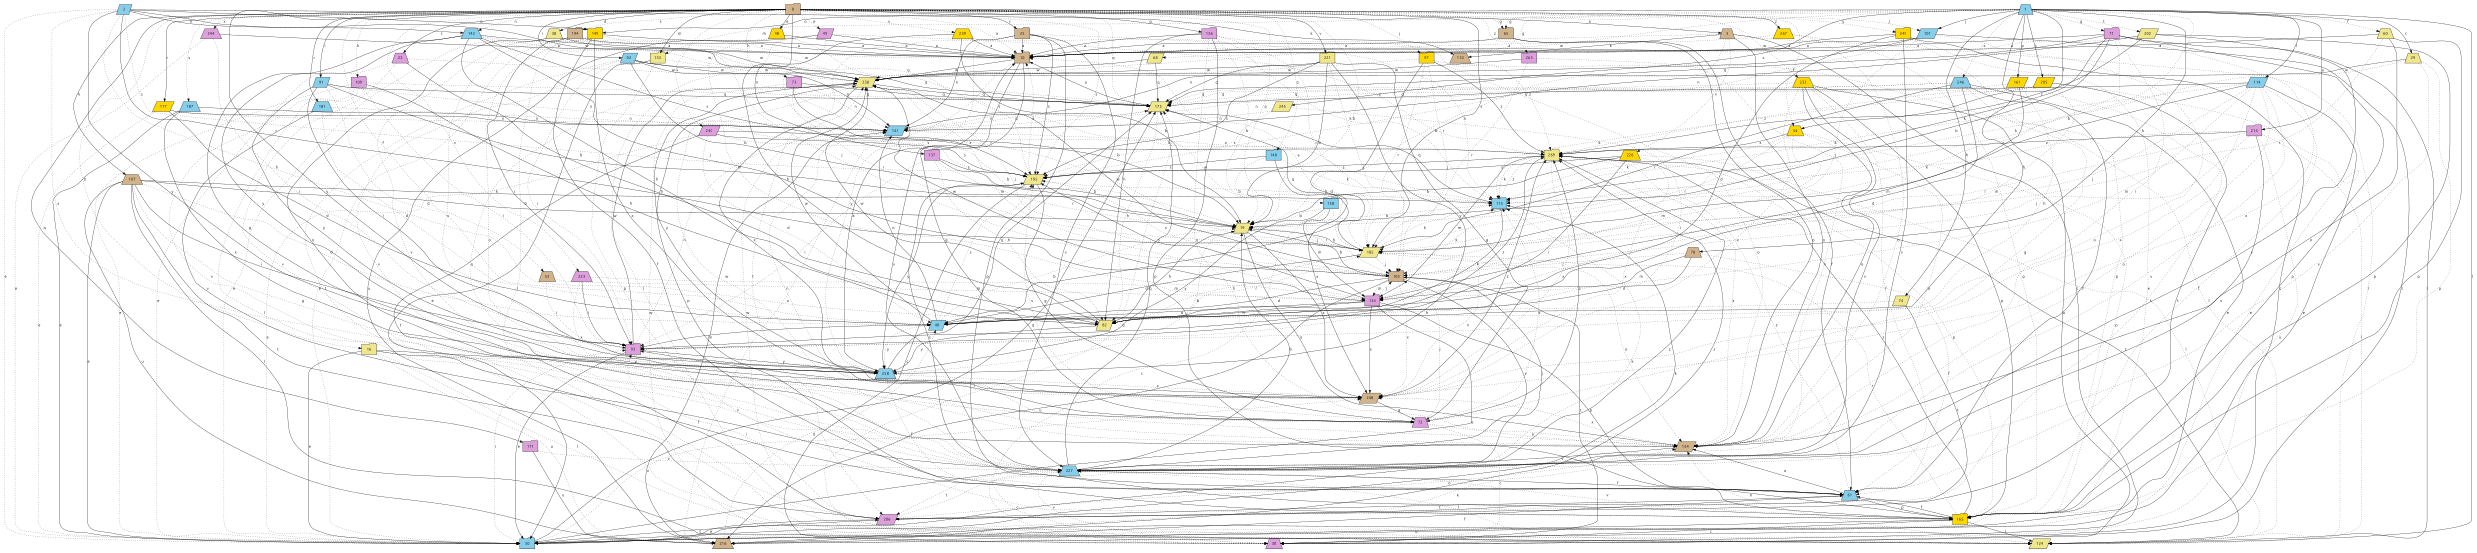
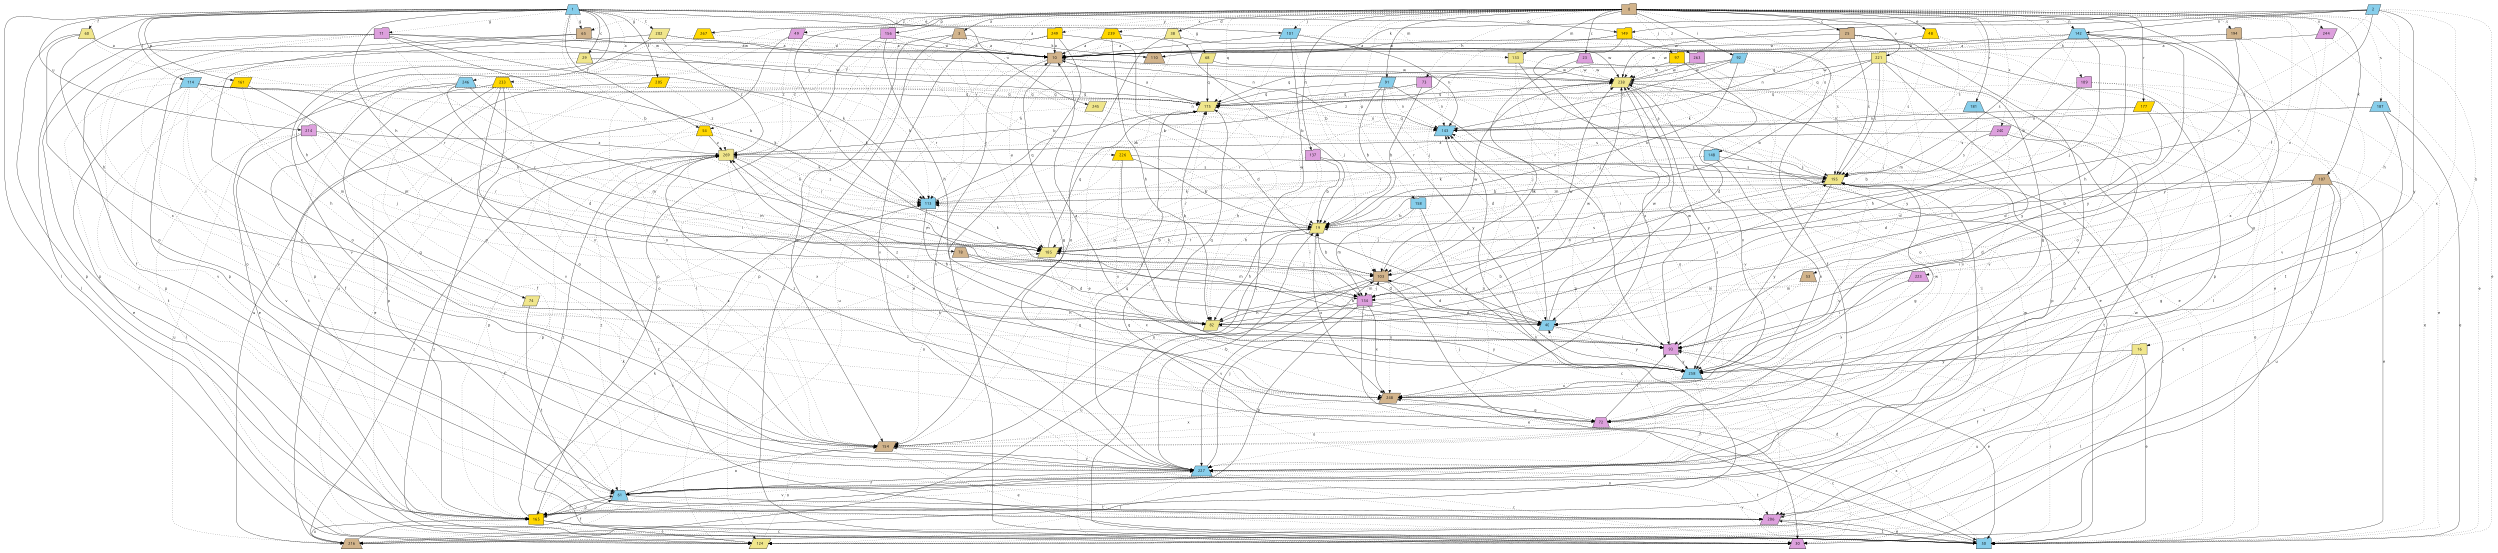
node "244": shape trapezium -> parallelogram
edge "142" -> "19": added, label "b"
node "171": removed
